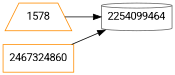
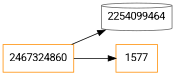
node "1578": removed
node "1577": added
